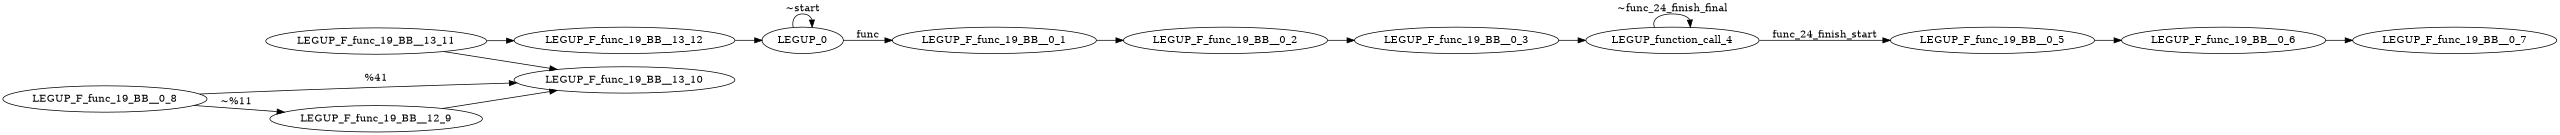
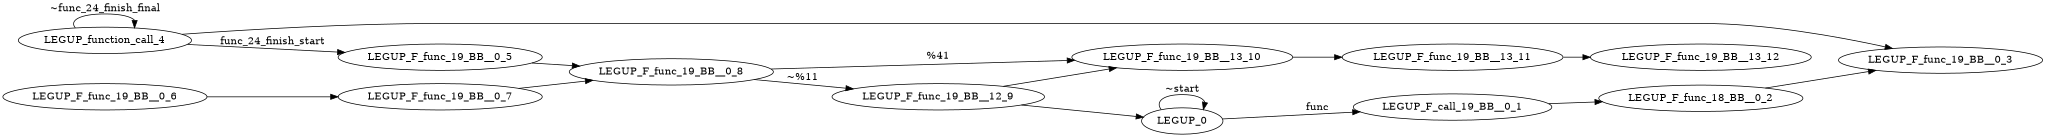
edge "LEGUP_F_func_19_BB__13_12" -> "LEGUP_0": now "LEGUP_F_func_19_BB__12_9" -> "LEGUP_0"
node "LEGUP_F_func_19_BB__0_1": label "LEGUP_F_func_19_BB__0_1" -> "LEGUP_F_call_19_BB__0_1"
node "LEGUP_F_func_19_BB__0_2": label "LEGUP_F_func_19_BB__0_2" -> "LEGUP_F_func_18_BB__0_2"
edge "LEGUP_F_func_19_BB__0_3" -> "LEGUP_function_call_4": reversed
edge "LEGUP_F_func_19_BB__0_5" -> "LEGUP_F_func_19_BB__0_6": now "LEGUP_F_func_19_BB__0_5" -> "LEGUP_F_func_19_BB__0_8"
edge "LEGUP_F_func_19_BB__13_11" -> "LEGUP_F_func_19_BB__13_10": reversed
edge "LEGUP_F_func_19_BB__0_7" -> "LEGUP_F_func_19_BB__0_8": added
